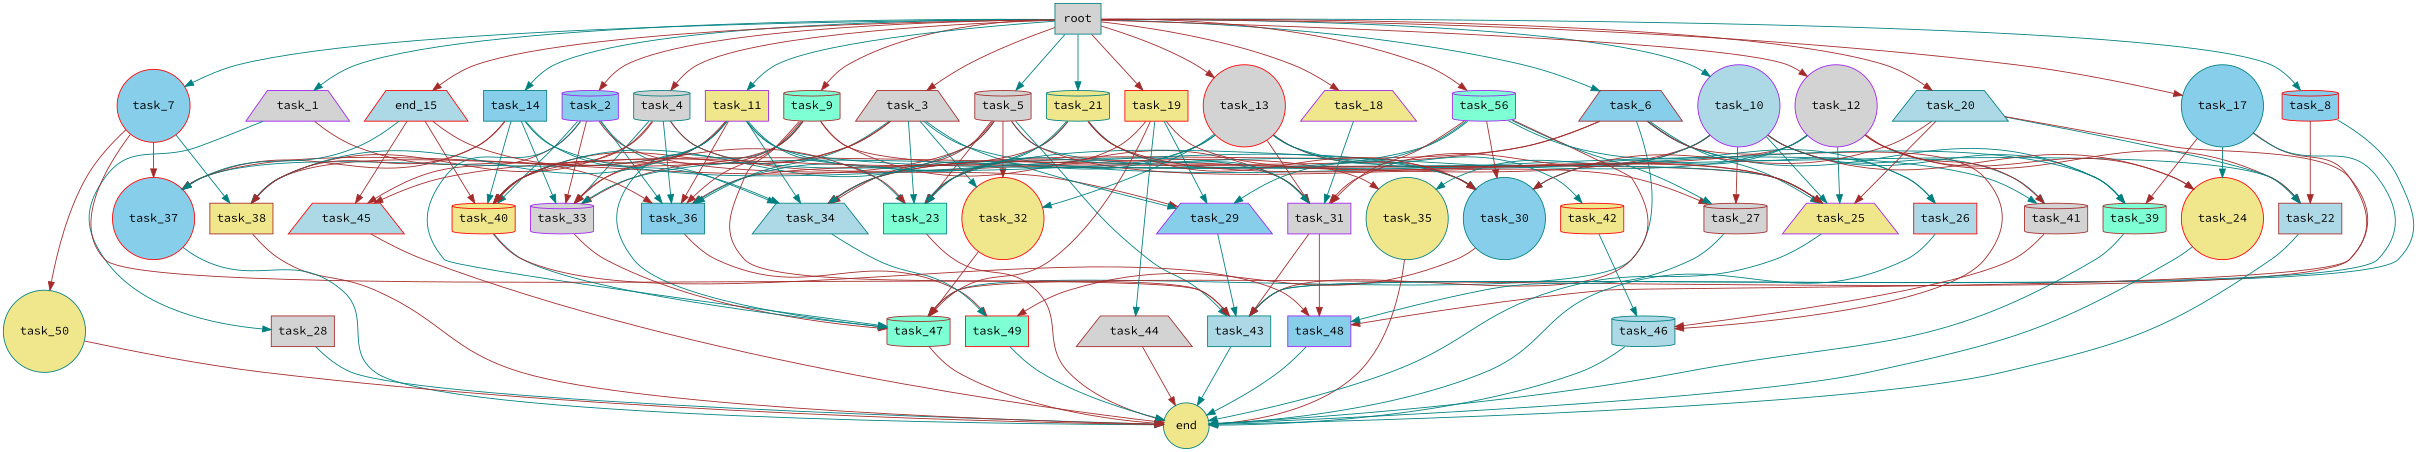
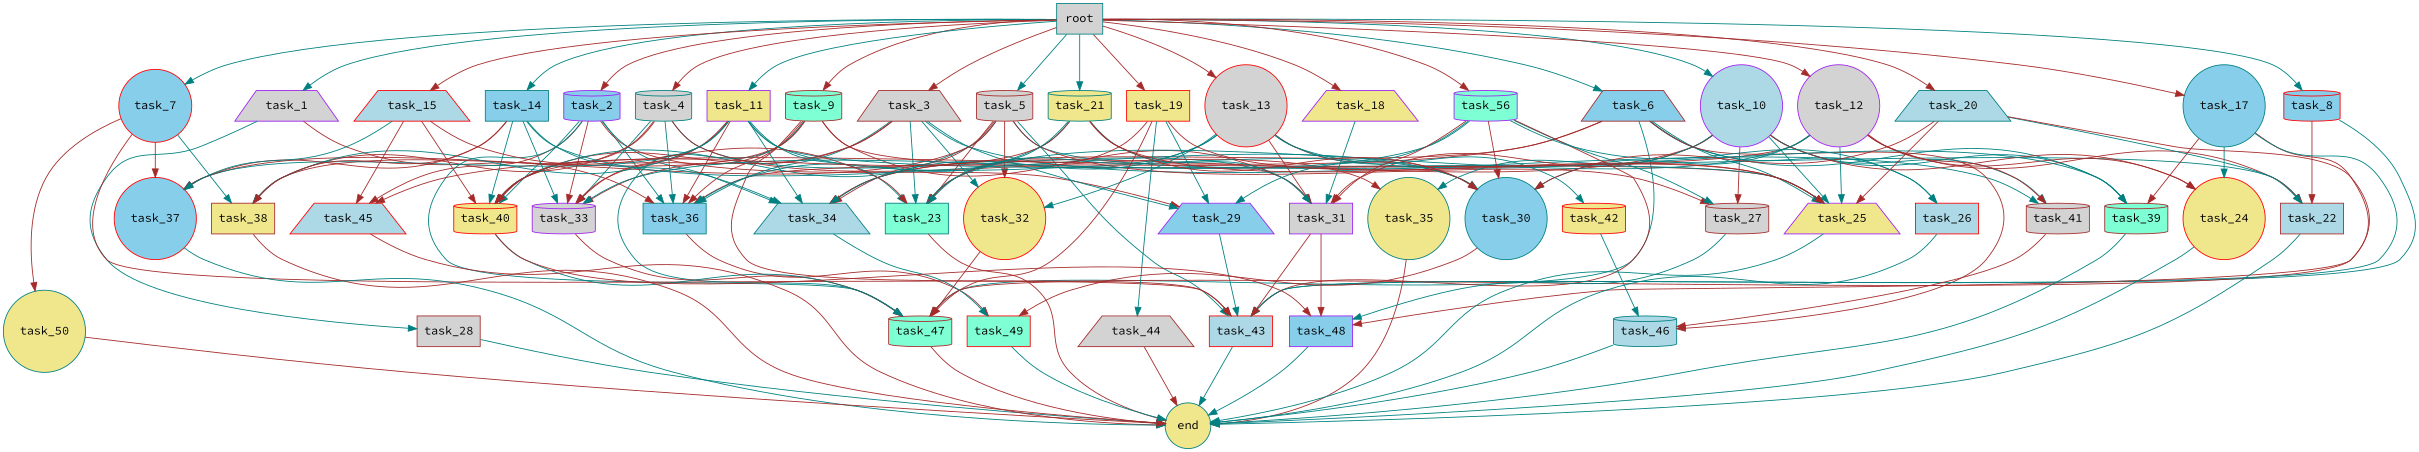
node "end_15": label "end_15" -> "task_15"
node "task_43": color teal -> red
